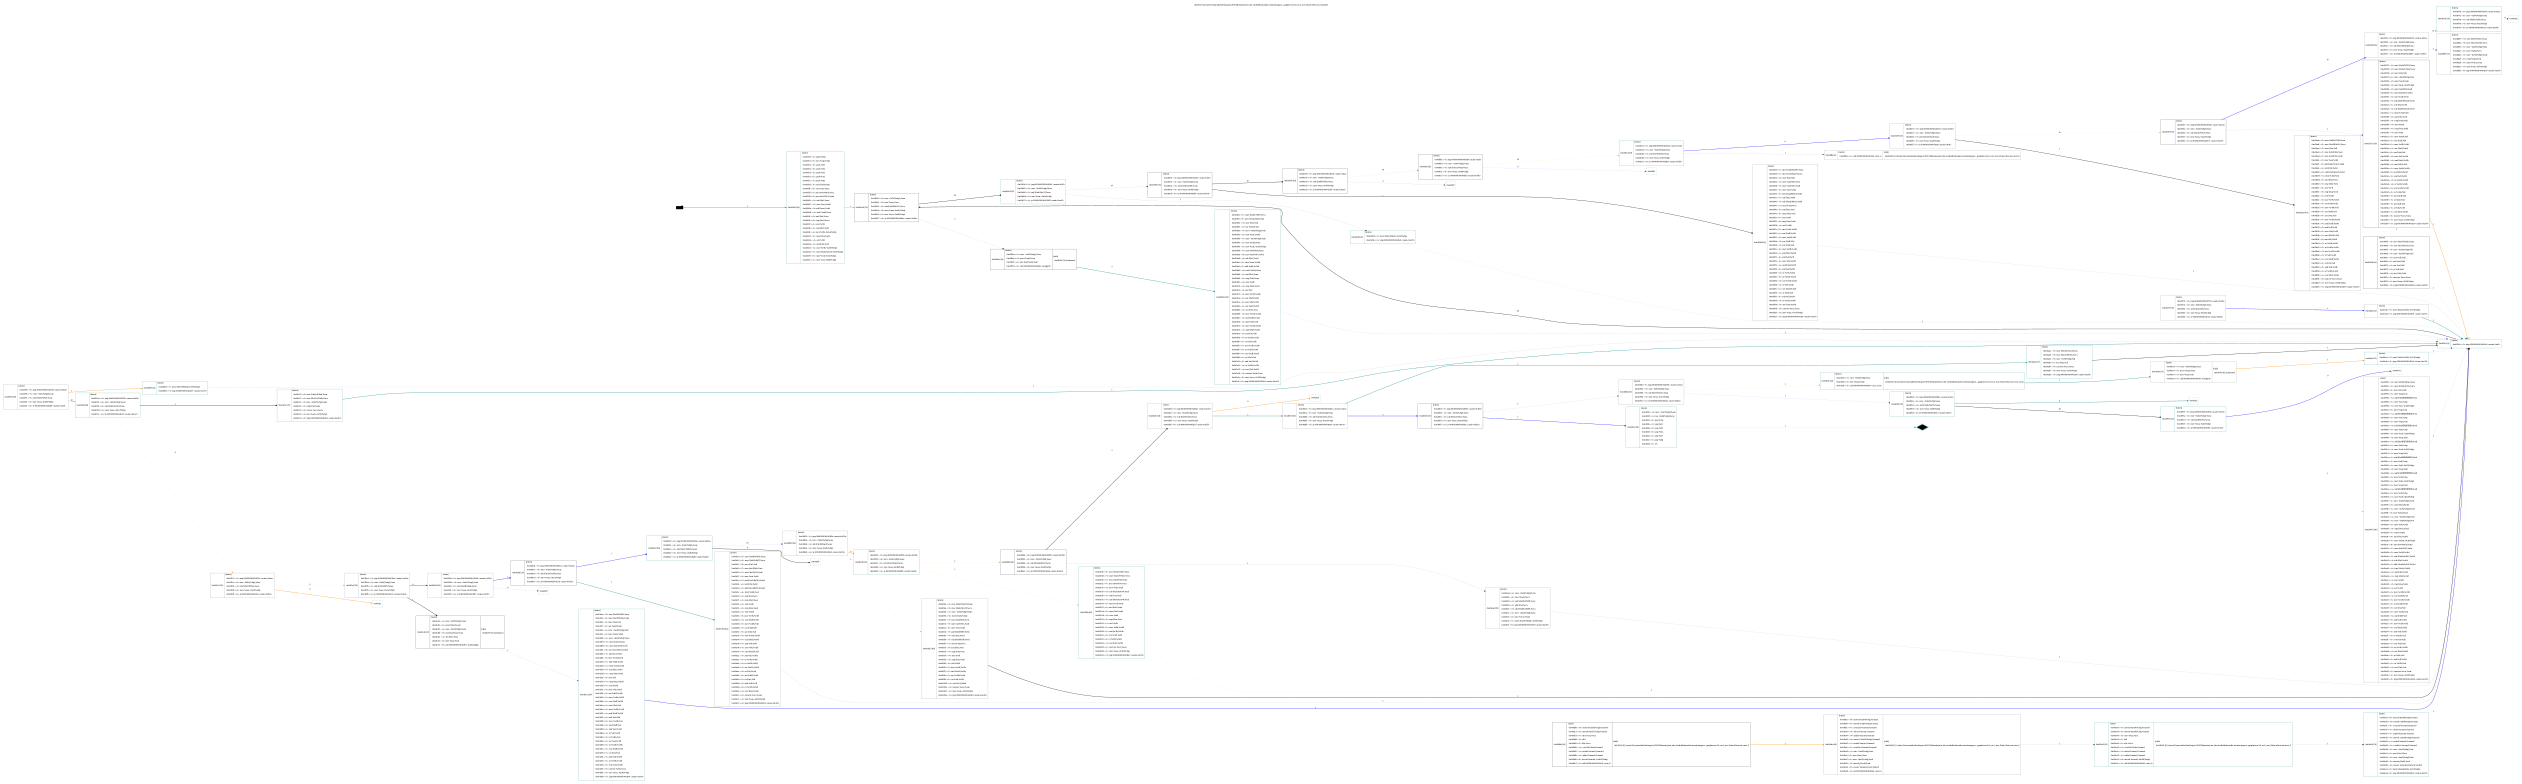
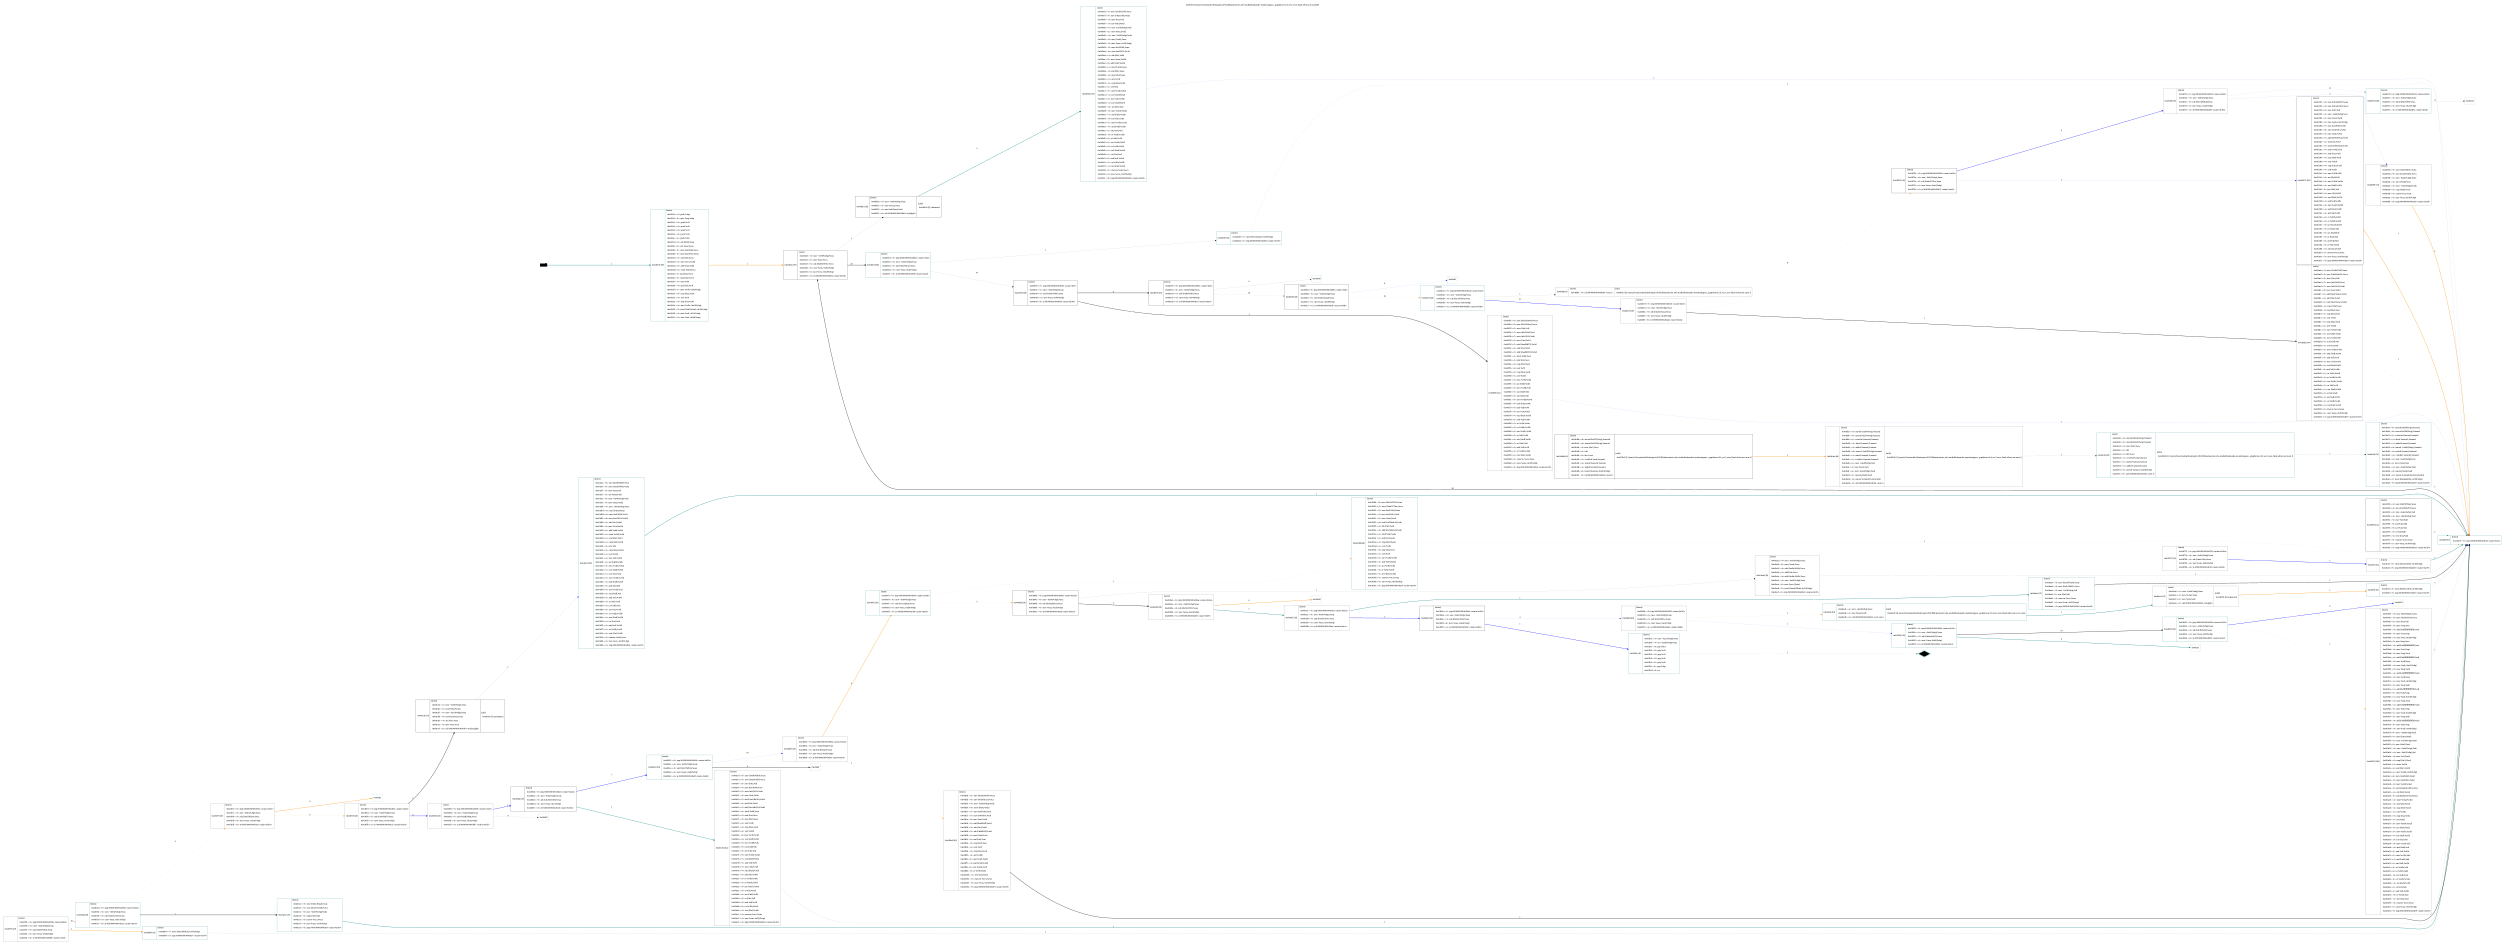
edge "0x401d95 [33]" -> "0x4021e9 [5]": added, label "2"
edge "0x401791 [28]" -> "0x4017ad [28]": style bold -> dotted
edge "0x401cea [159]" -> "0x4021e9 [5]": color blue -> teal
